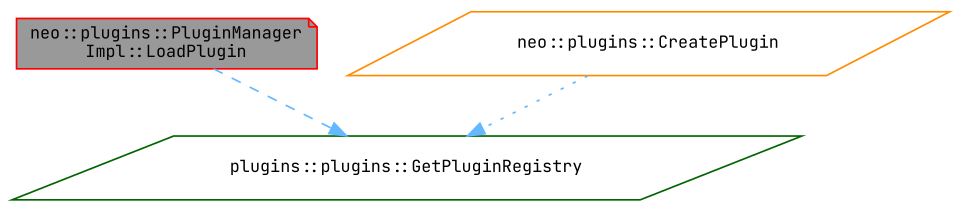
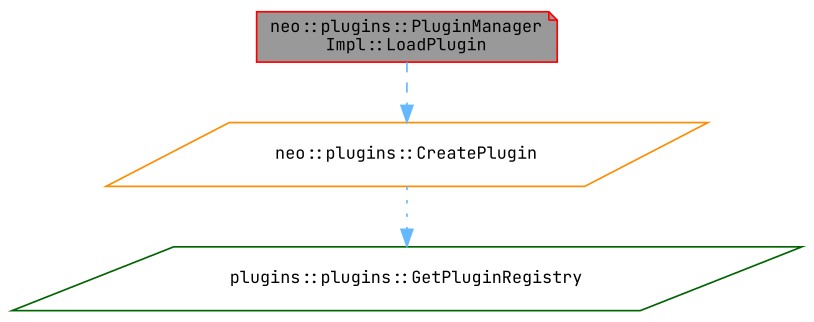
edge "neo::plugins::PluginManager Impl::LoadPlugin" -> "plugins::plugins::GetPluginRegistry": now "neo::plugins::PluginManager Impl::LoadPlugin" -> "neo::plugins::CreatePlugin"
